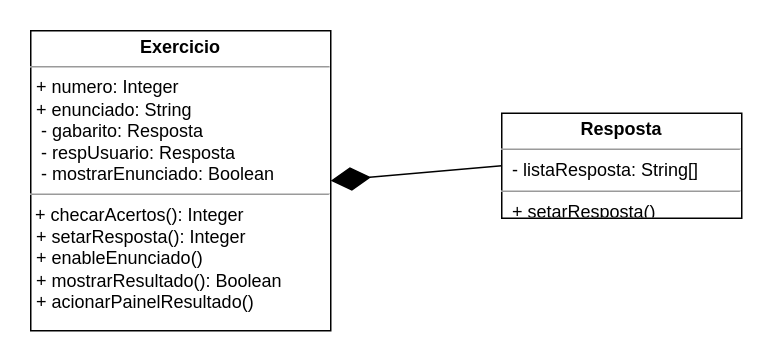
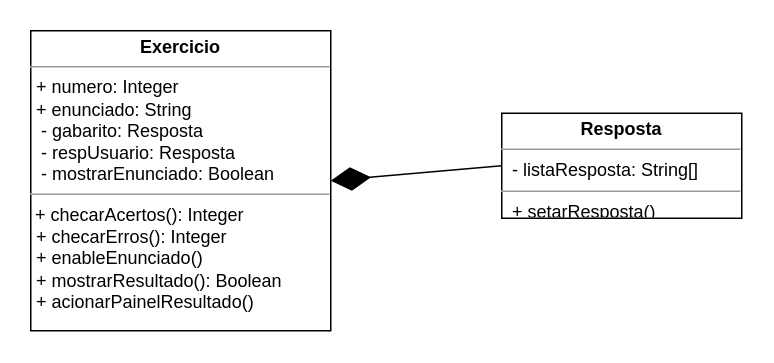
node "Exercicio + numero: Integer + enunciado: String - gabarito: Resposta - respUsuario: Resposta - mostrarEnunciado: Boolean + checarAcertos(): Integer+ setarResposta(): Integer + enableEnunciado() + mostrarResultado(): Boolean + acionarPainelResultado()": label "Exercicio + numero: Integer + enunciado: String - gabarito: Resposta - respUsuario: Resposta - mostrarEnunciado: Boolean + checarAcertos(): Integer+ setarResposta(): Integer + enableEnunciado() + mostrarResultado(): Boolean + acionarPainelResultado()" -> "Exercicio + numero: Integer + enunciado: String - gabarito: Resposta - respUsuario: Resposta - mostrarEnunciado: Boolean + checarAcertos(): Integer+ checarErros(): Integer + enableEnunciado() + mostrarResultado(): Boolean + acionarPainelResultado()"
